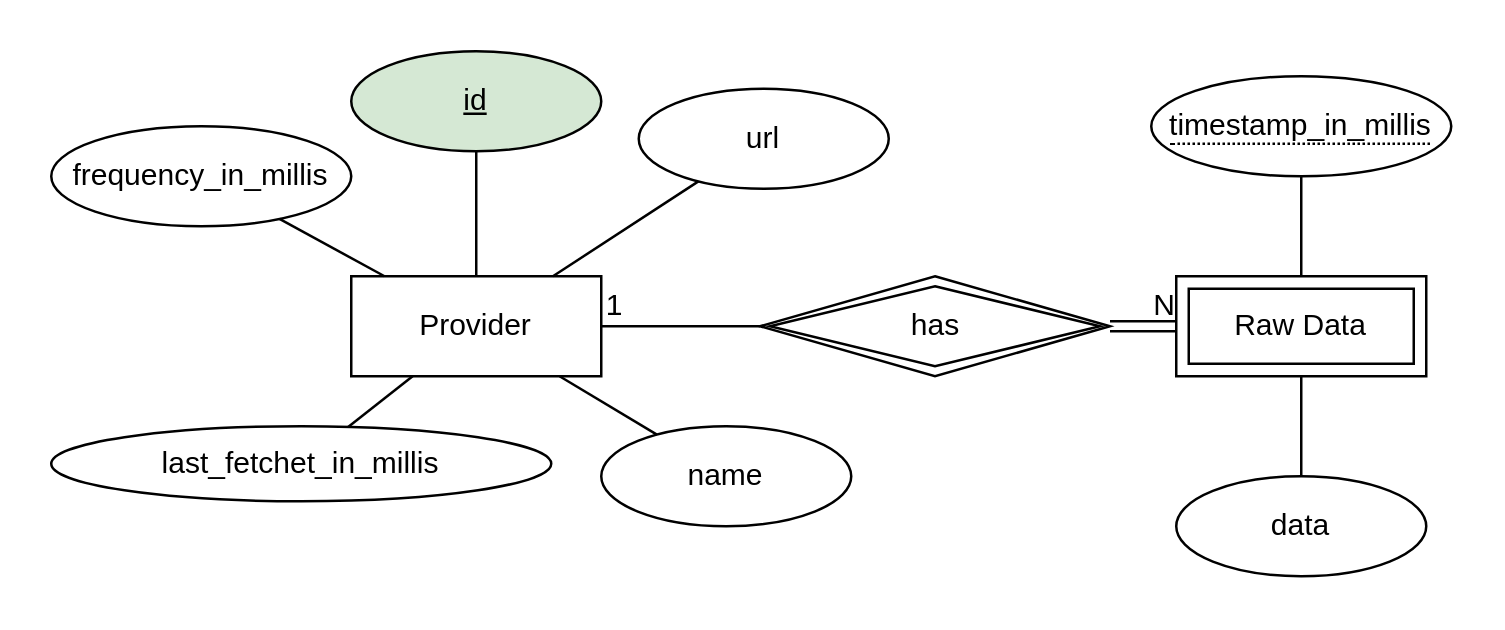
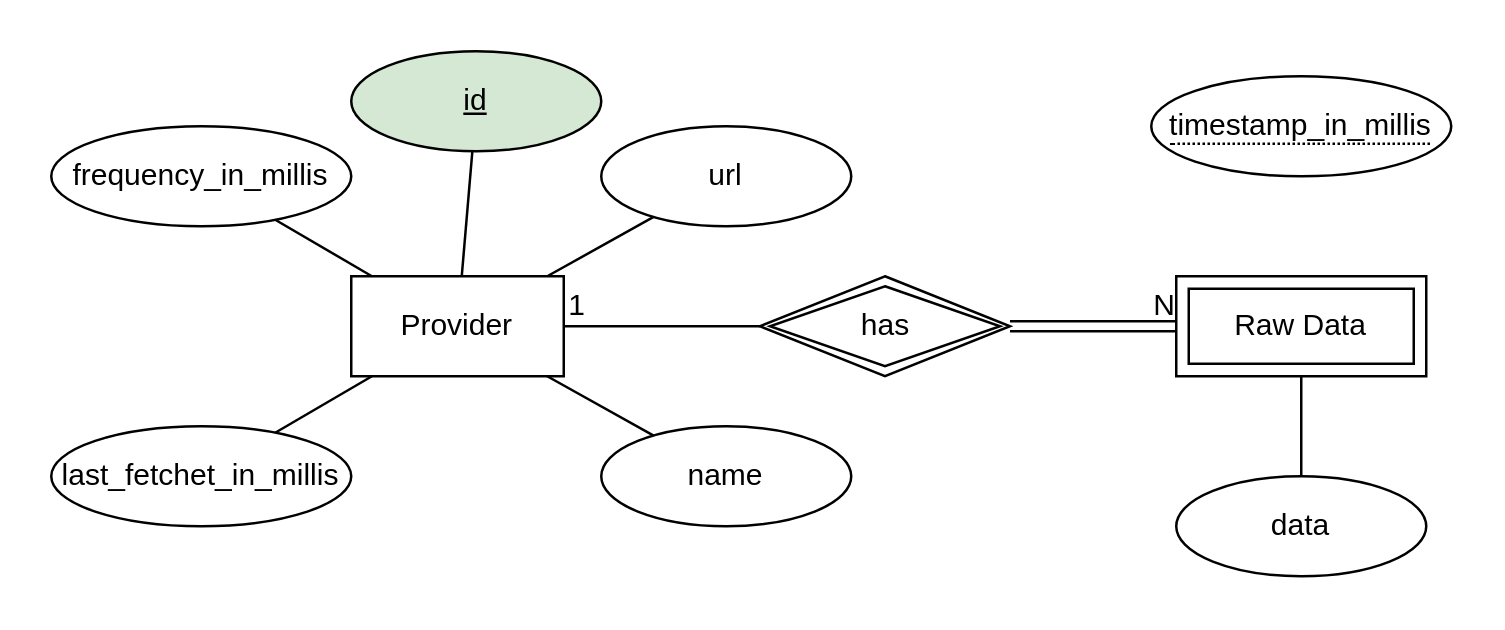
node "url": moved (764, 139) -> (726, 176)
edge "timestamp_in_millis" -- "Raw Data": removed
node "Provider": size 250x100 -> 213x100
node "has": size 350x100 -> 250x100
node "last_fetchet_in_millis": size 500x75 -> 300x100
